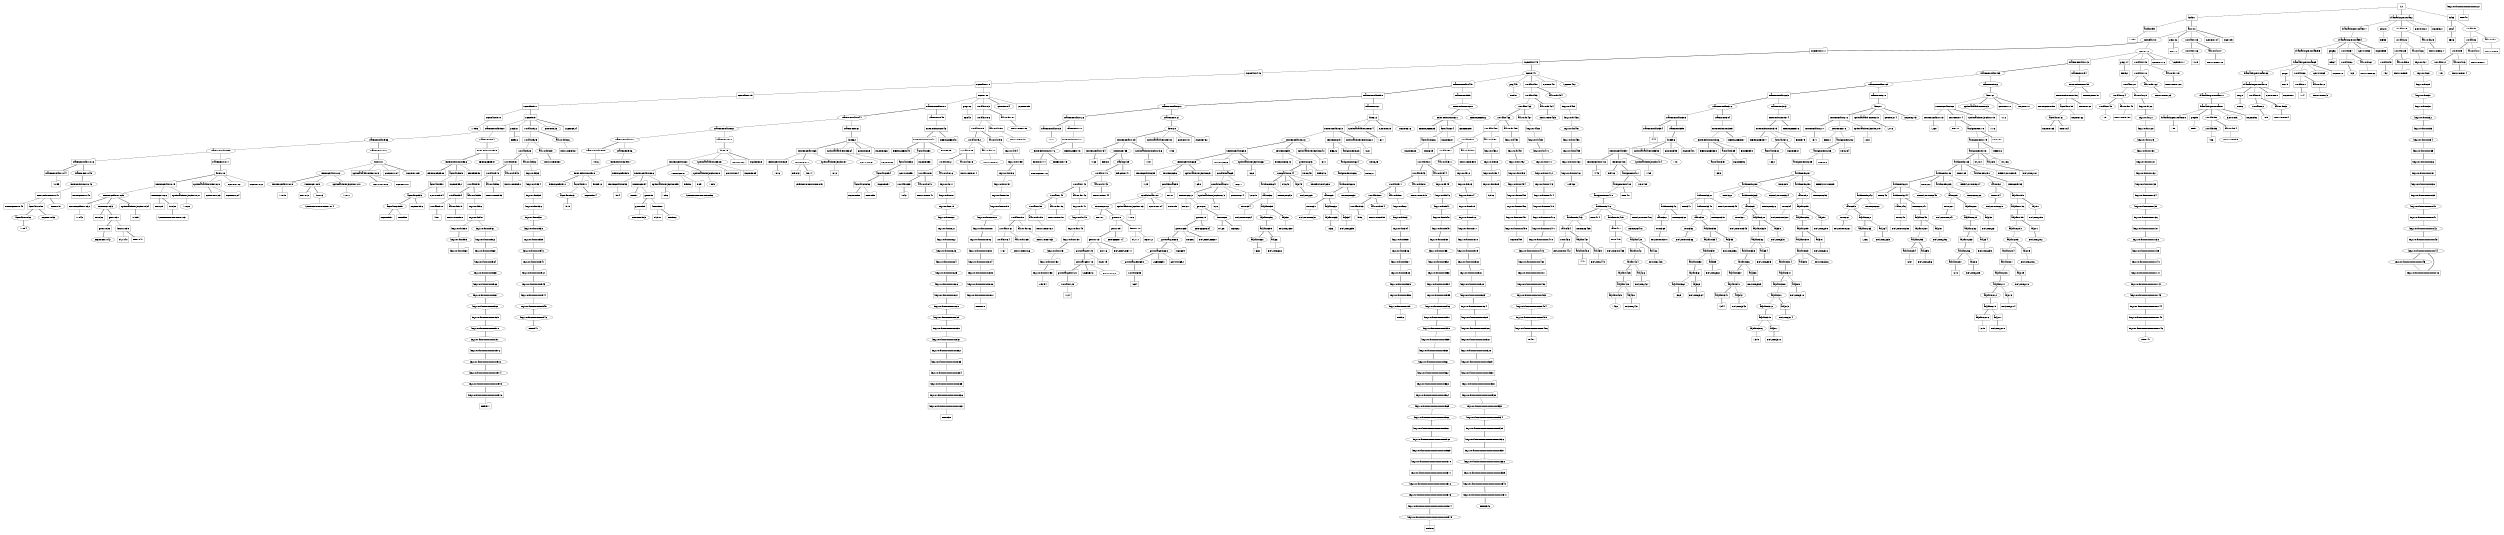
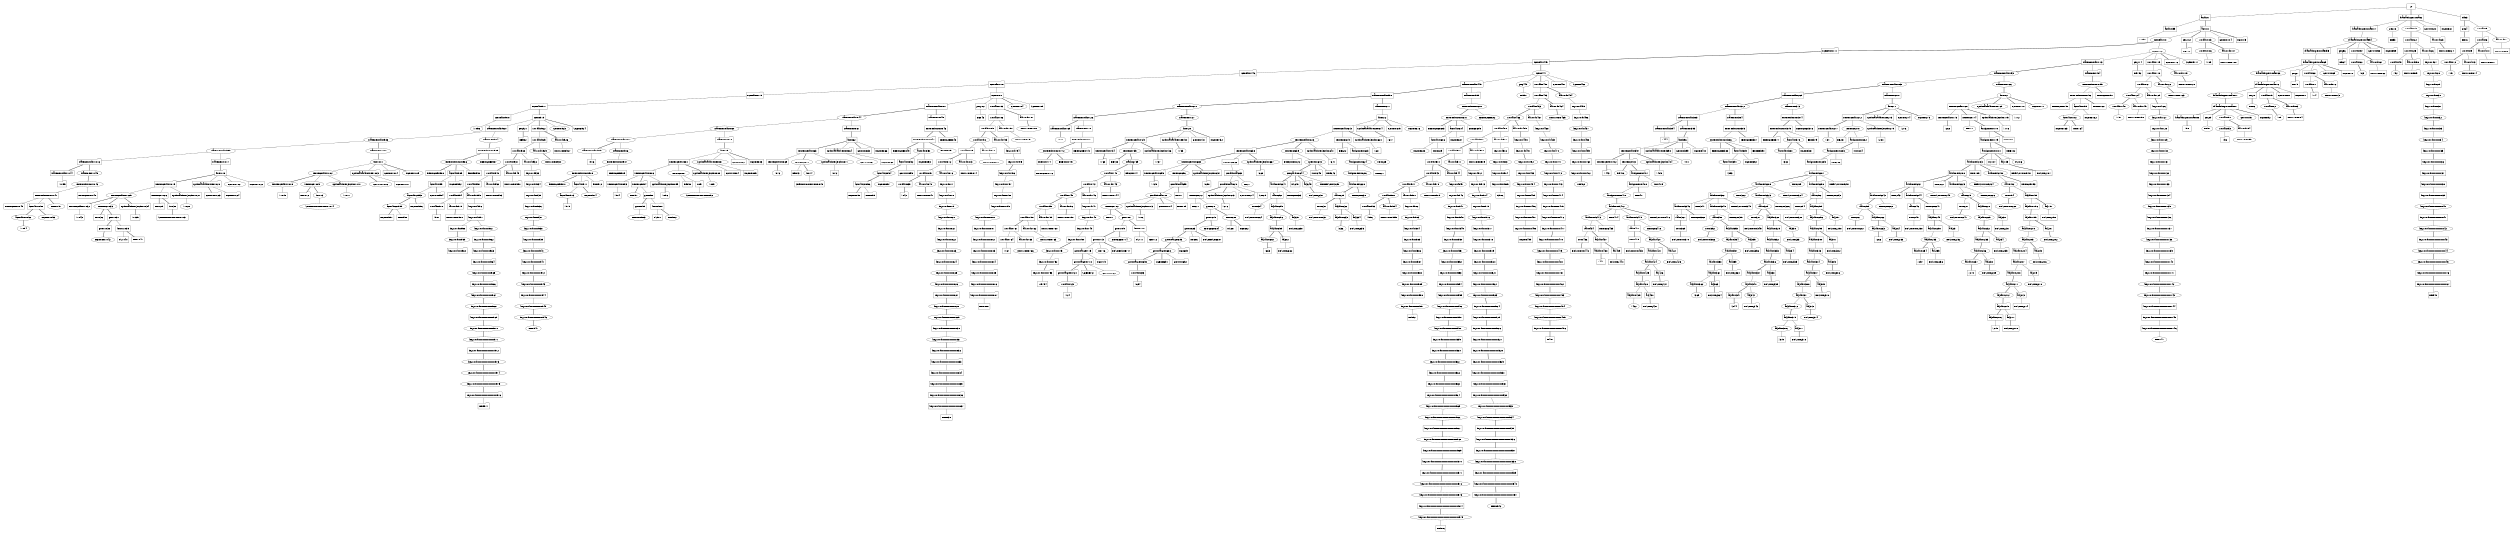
edge "adj_list303" -- "POS_ADJ306": now "adj305" -- "POS_ADJ306"
edge "keyword_________________44" -- "keyword___________________46": now "keyword____________________27" -- "keyword___________________46"
